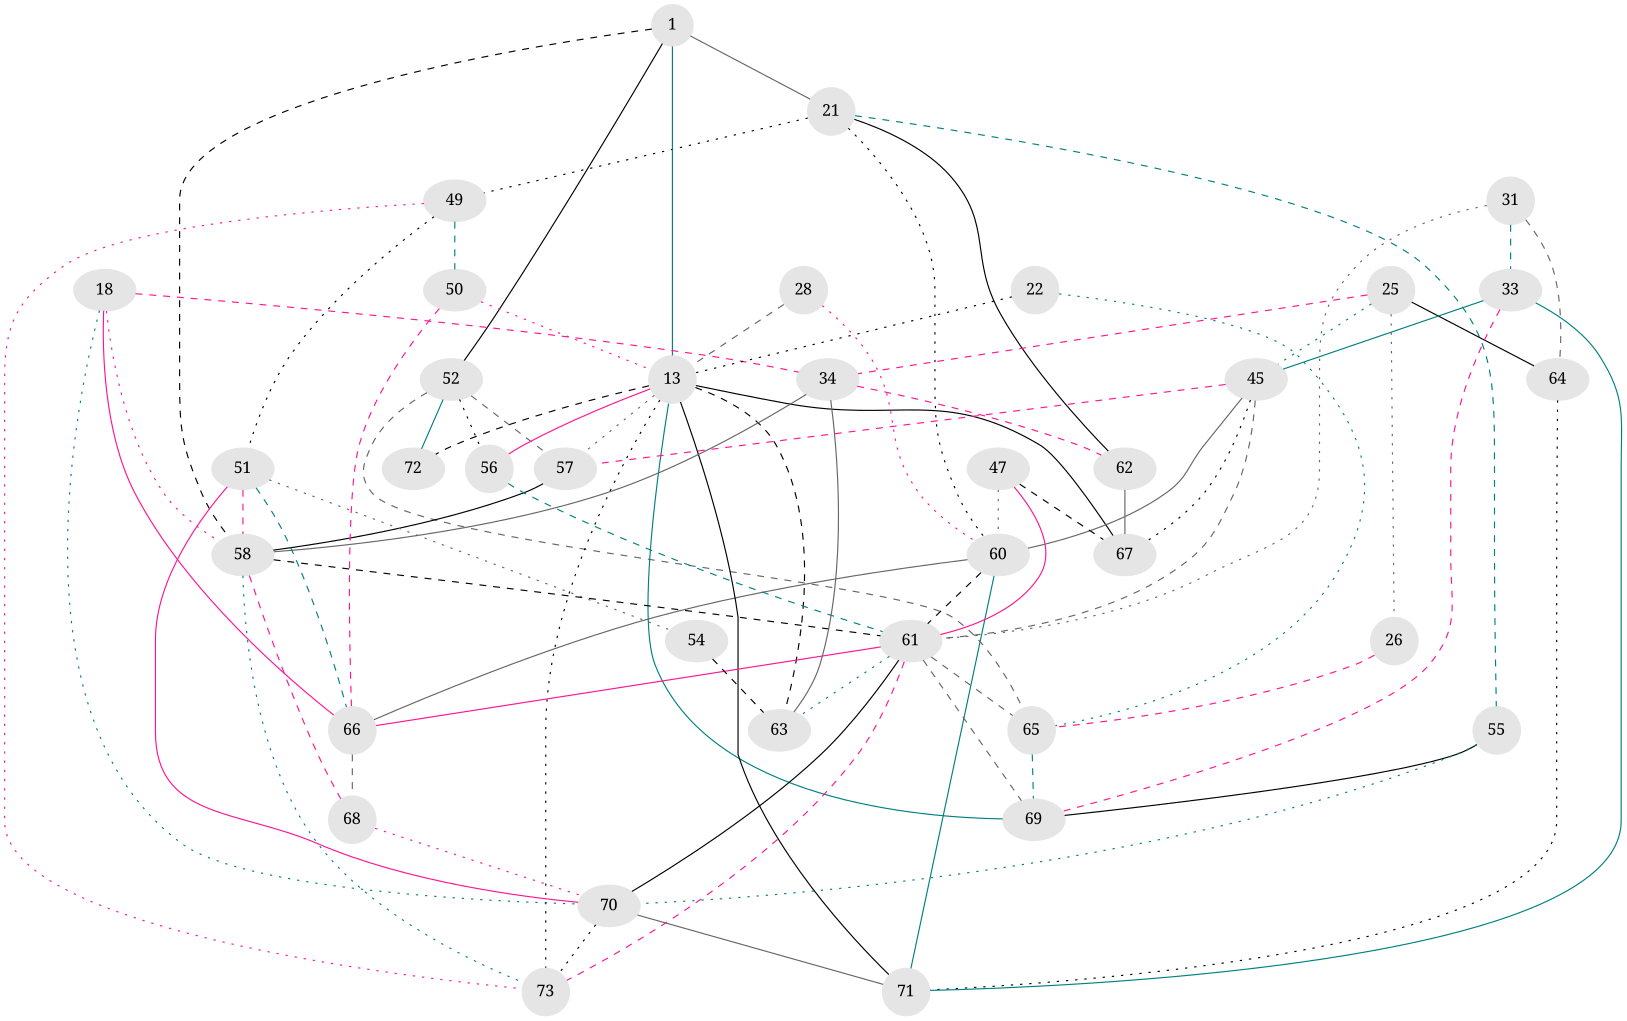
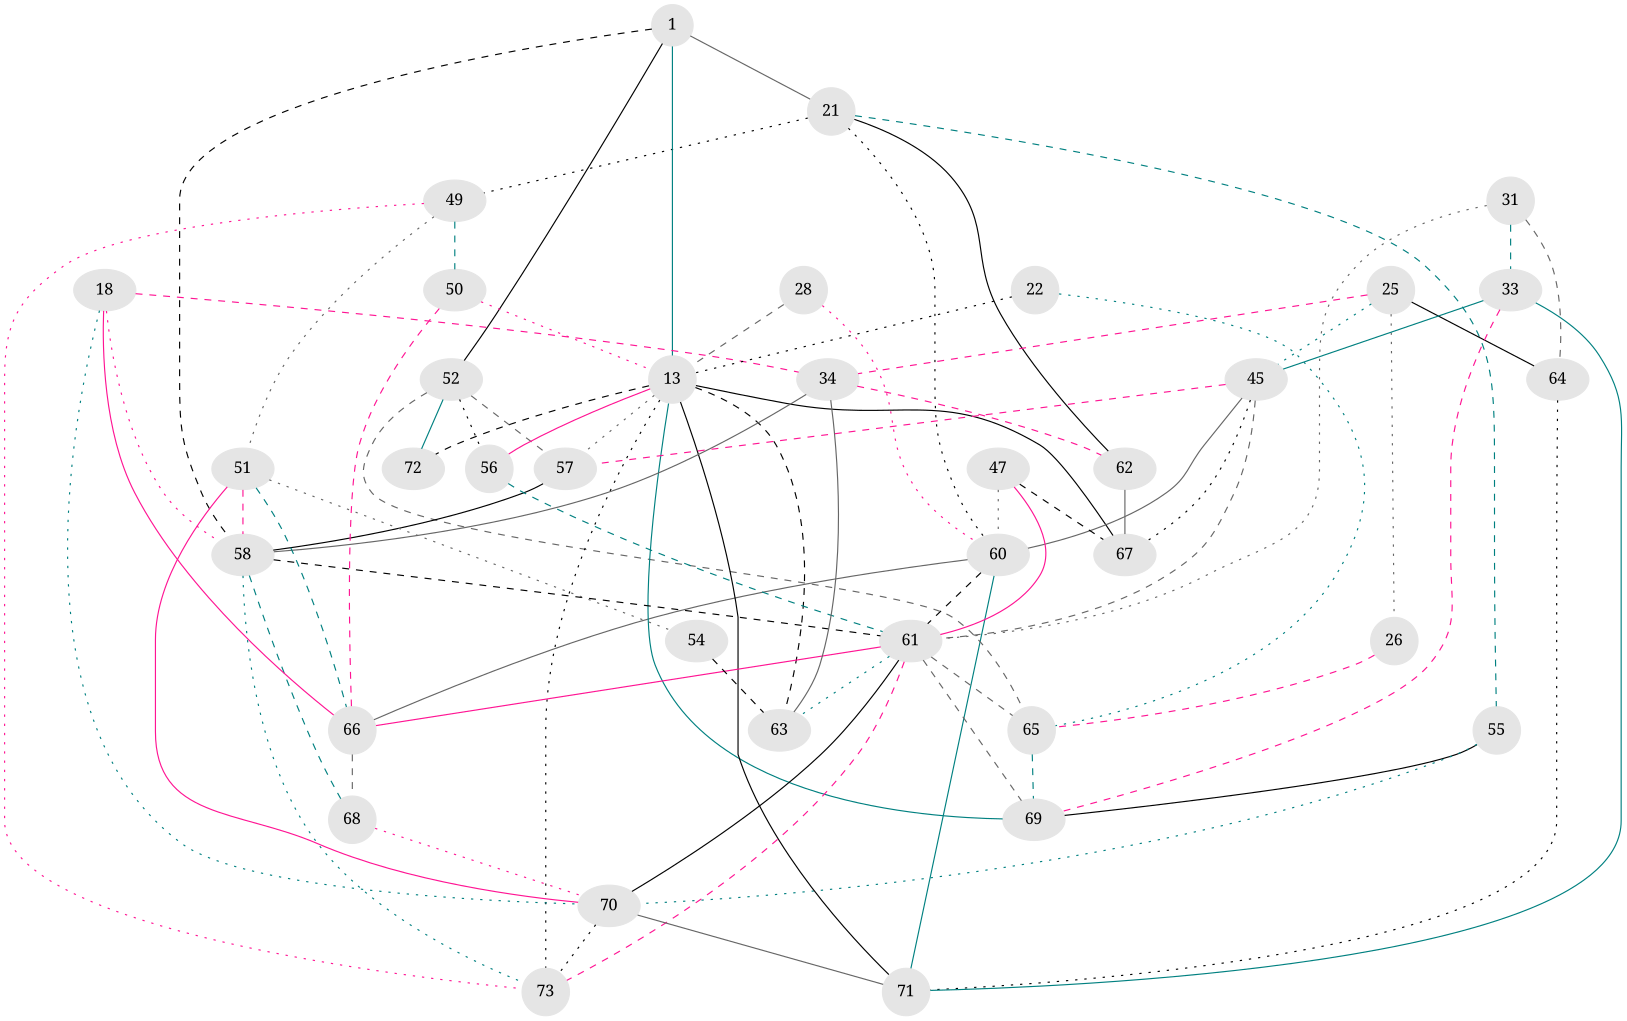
edge "49" -- "51": color black -> gray40
edge "58" -- "68": color deeppink -> teal
